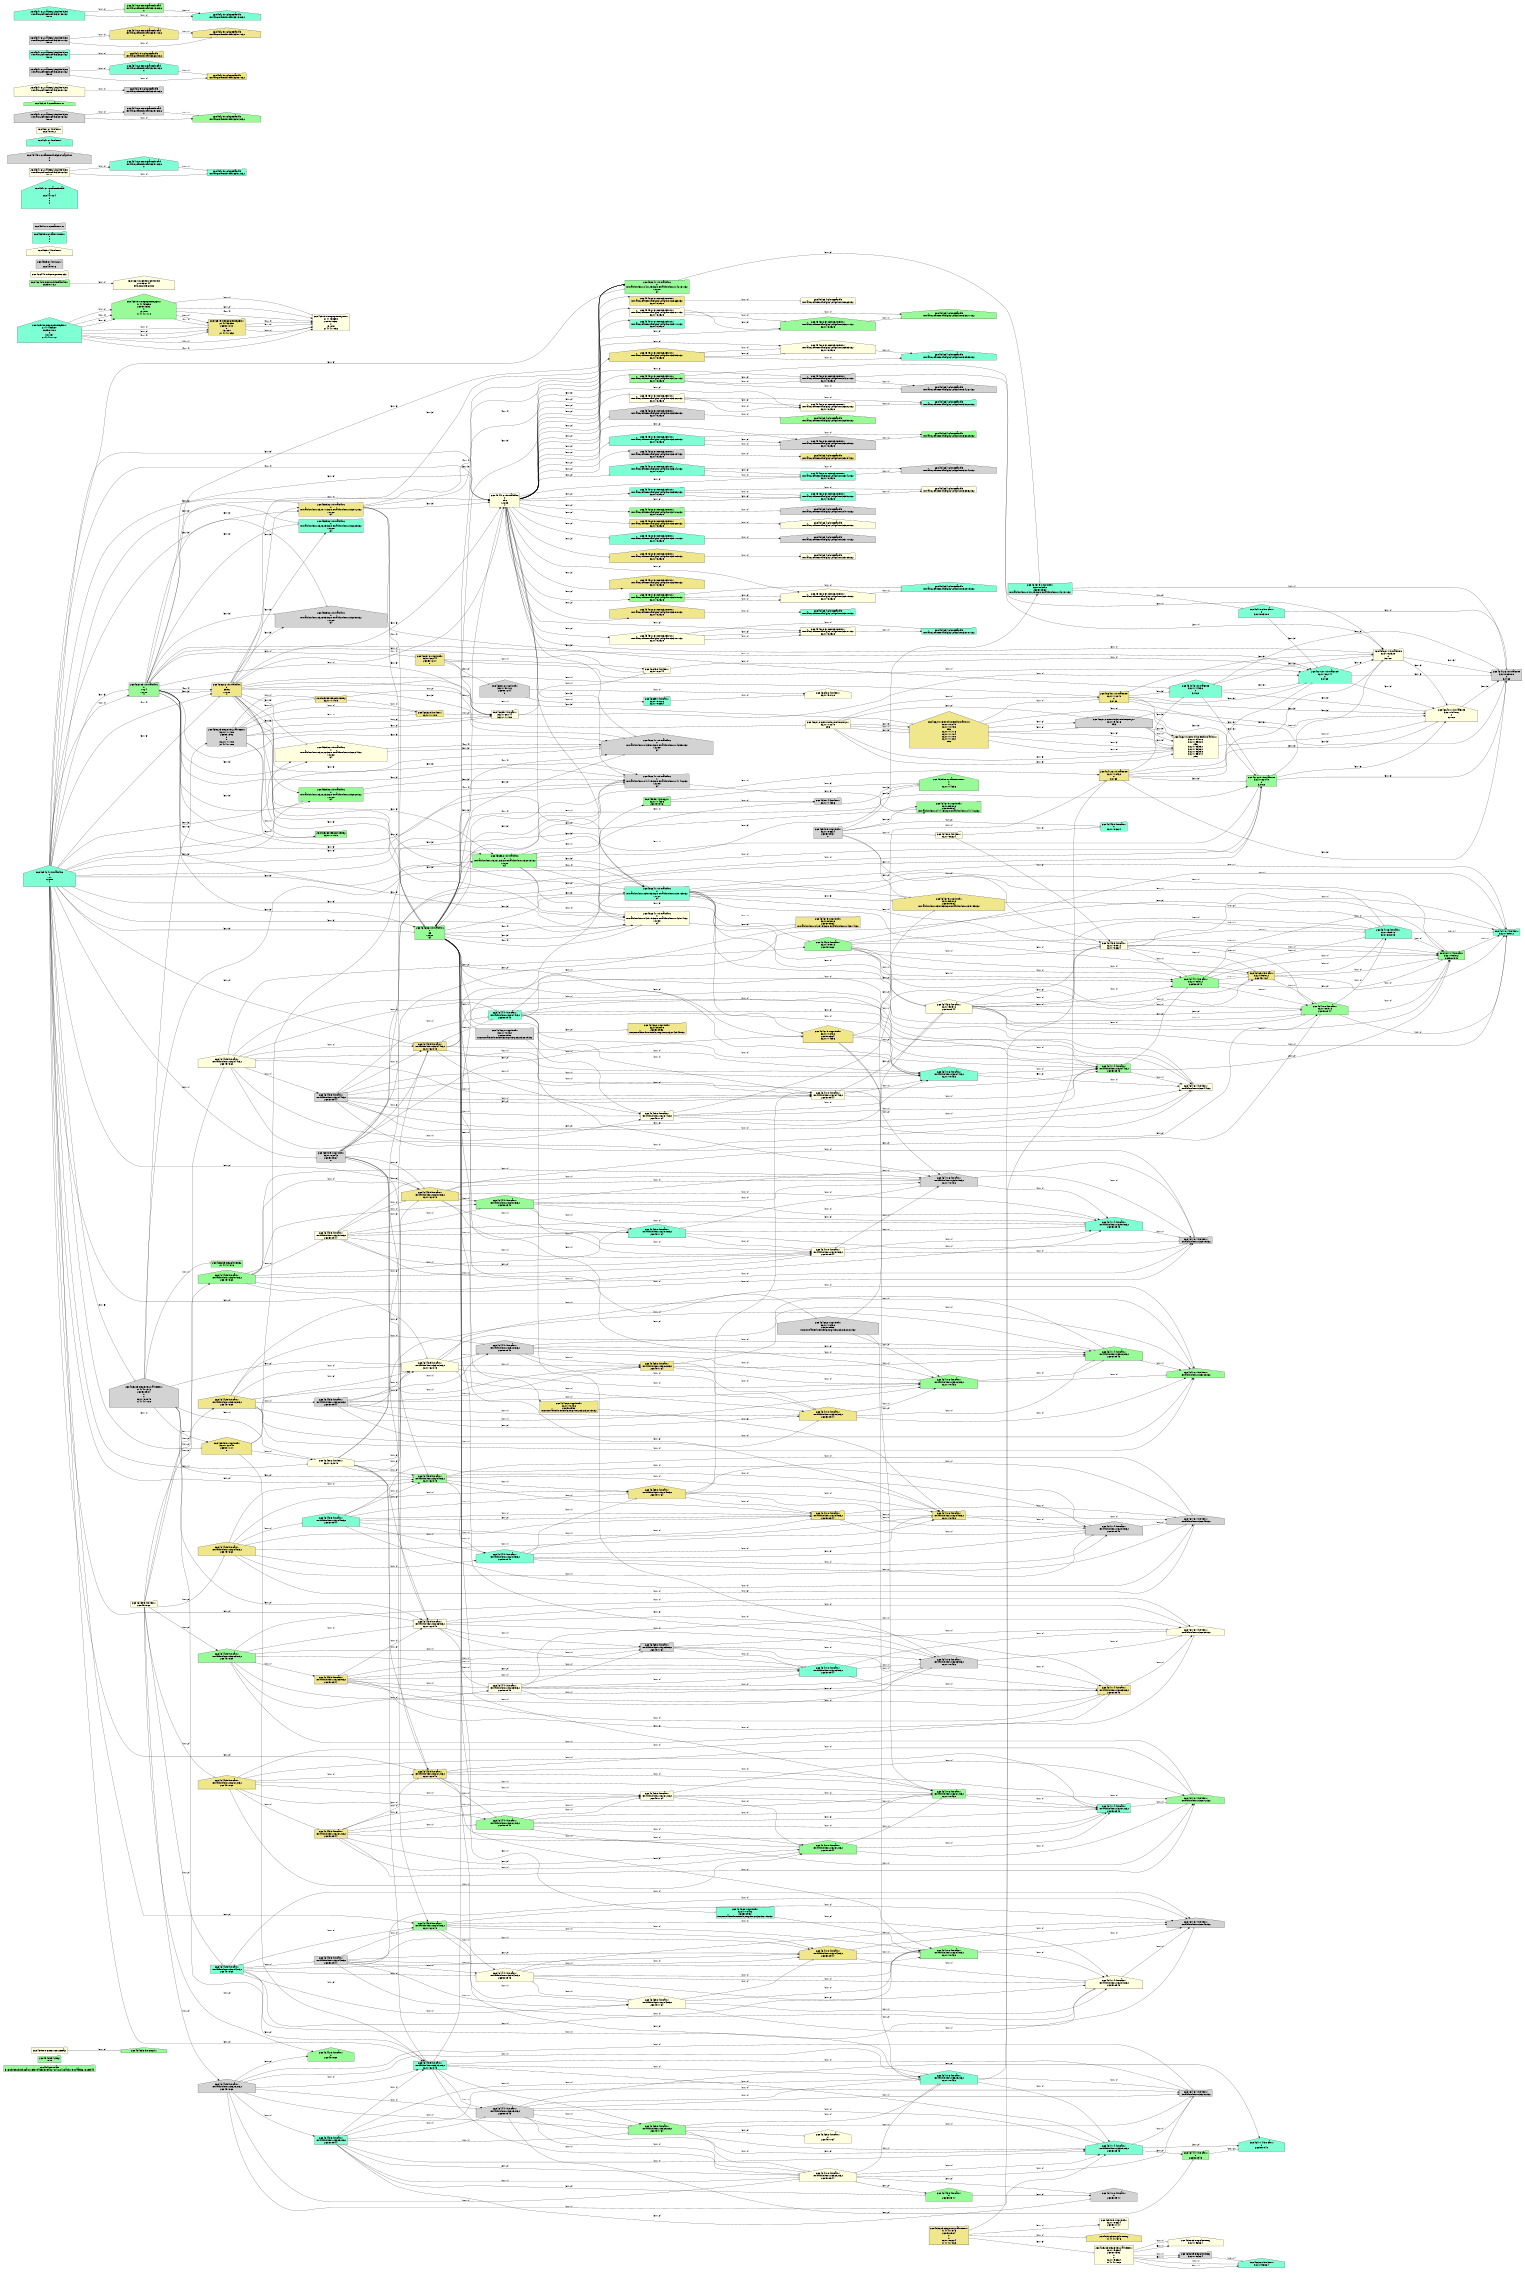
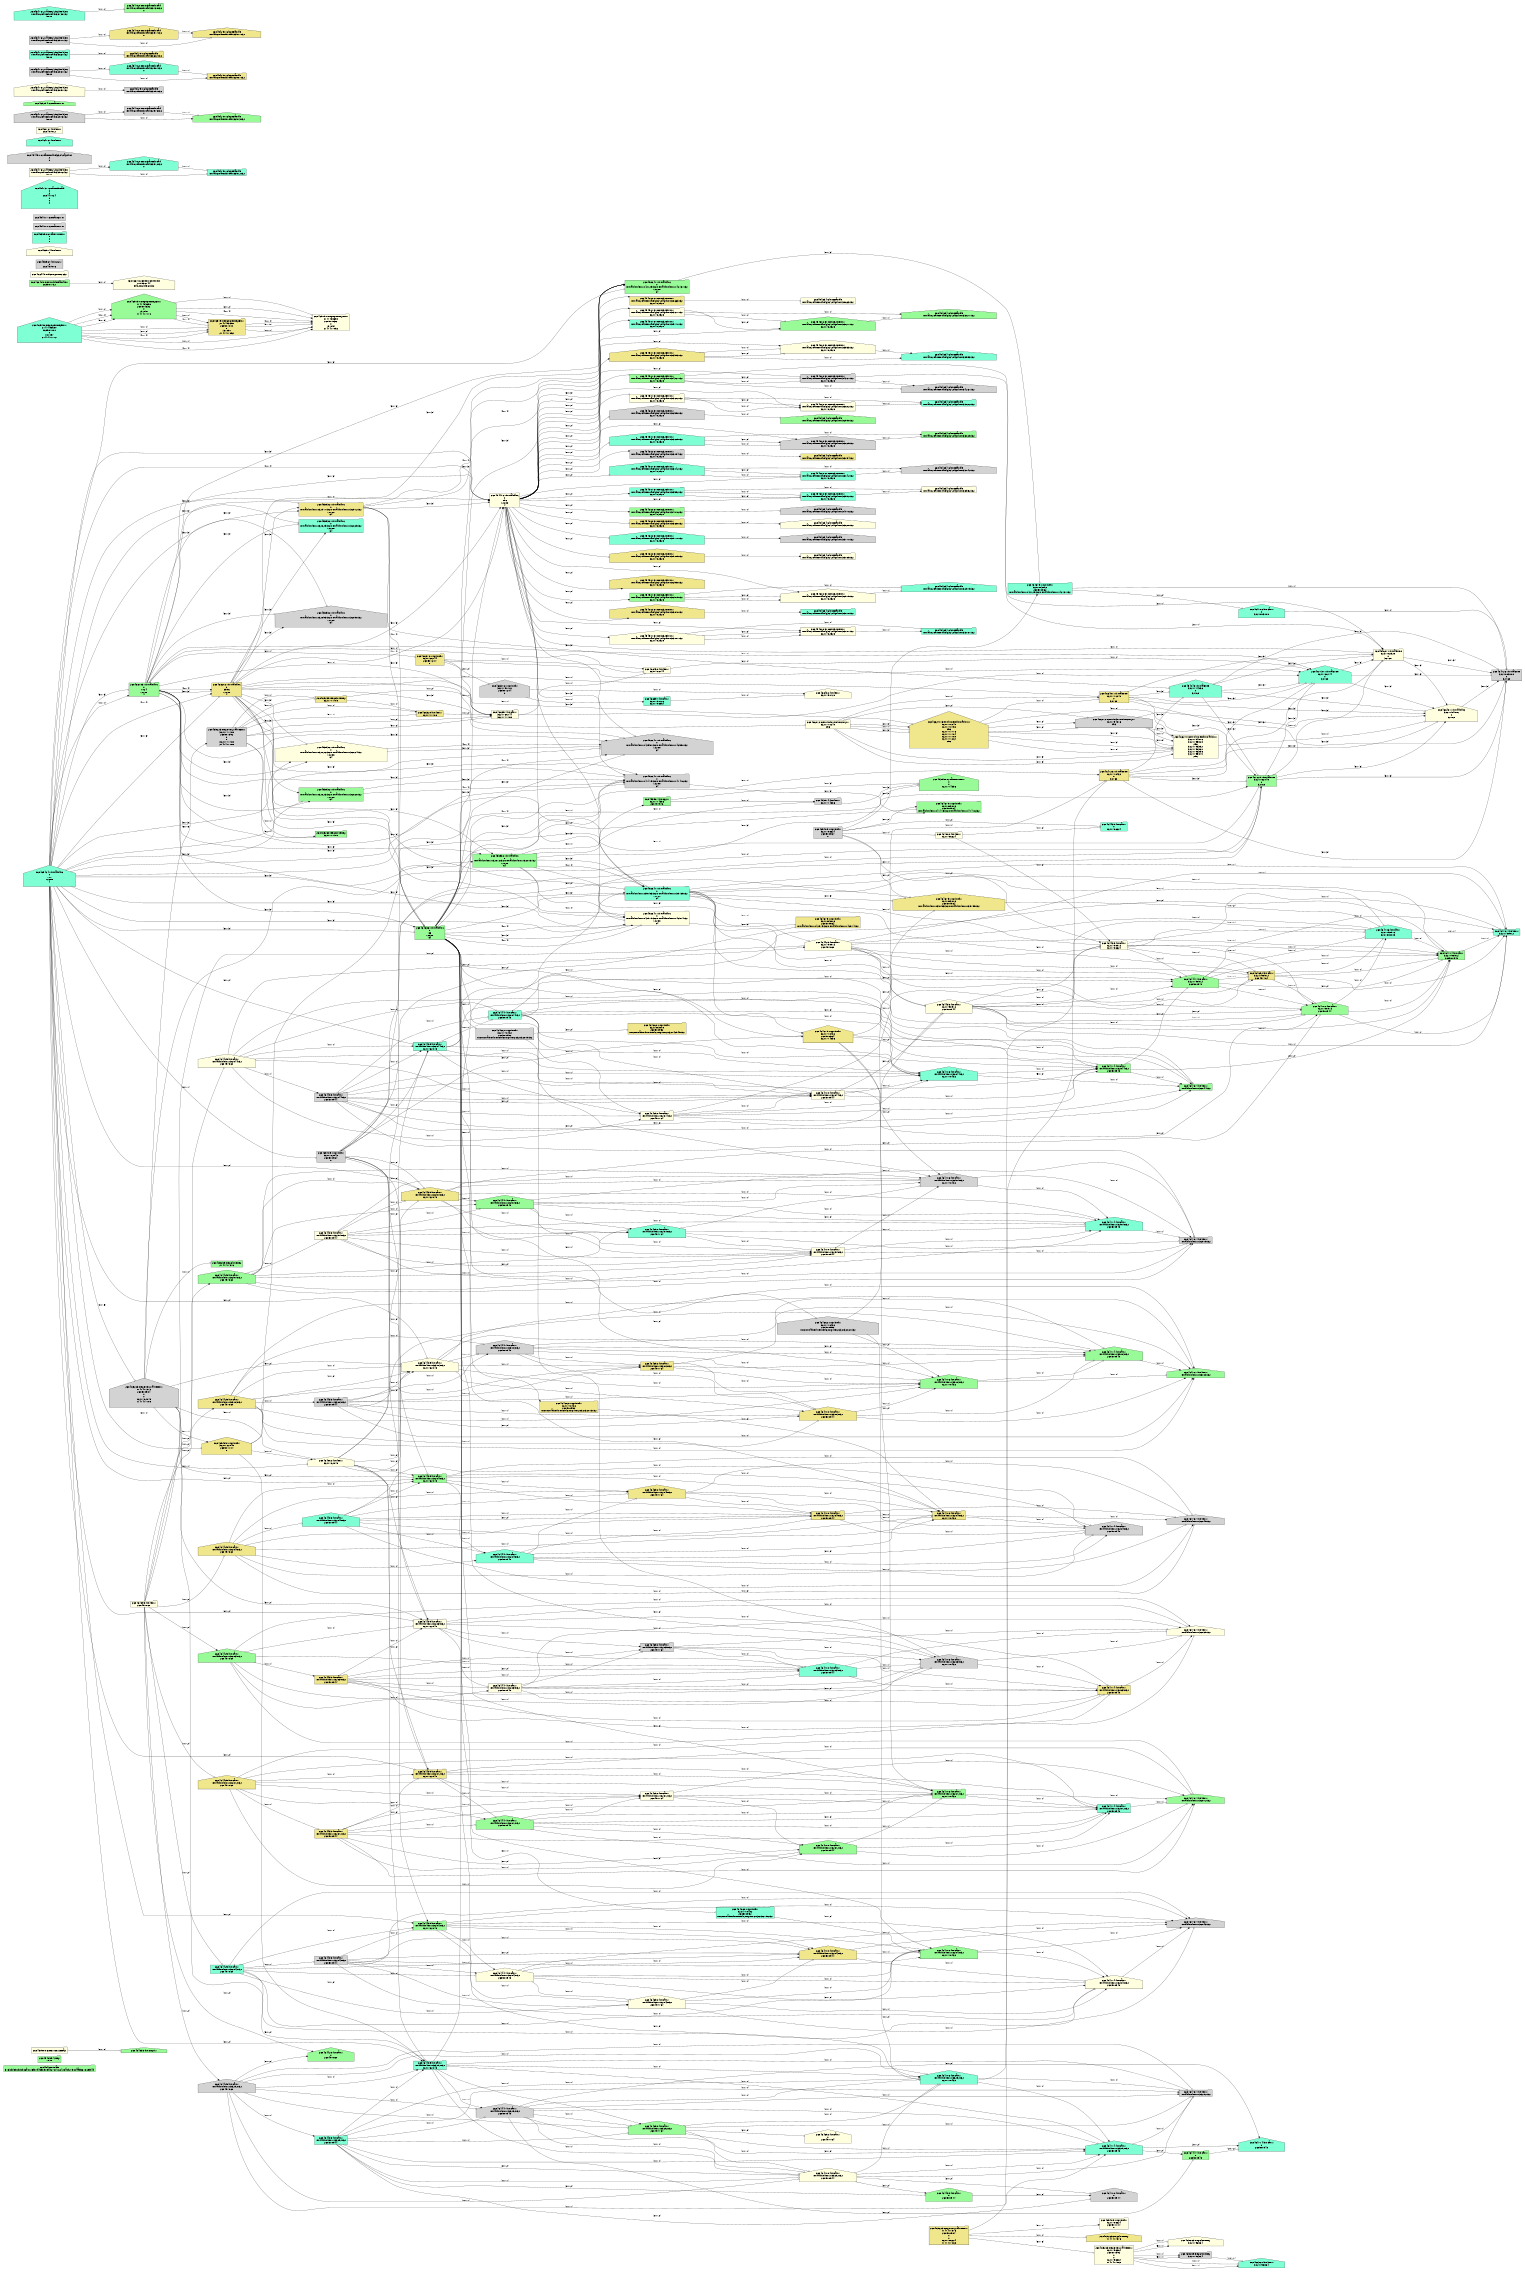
node "268454790.CloseHandle retval_CreateThread_33738_32": removed
node "268454017.GetLastError": added
edge "268464706.lstrcatW 0 3221803008" -> "268467737.VirtualFree 3221766144 0 32768": now "268467629.VirtualFree 3221762048 0 32768" -> "268467737.VirtualFree 3221766144 0 32768"
edge "268454476.VirtualAlloc 0 556 12288 4" -> "268464636.VirtualAlloc 0 66 12288 64": reversed
node "268466481.VirtualFree 3221794816 0 32768": label "268466481.VirtualFree 3221794816 0 32768" -> "268466481.VirtualAlloc 3221794816 0 32768"
node "268464425.lstrcatW 3221798912 268497860": fillcolor palegreen -> lightyellow
edge "268464893.lstrlenW 268497860" -> "268464425.lstrcatW 3221798912 268497860": added, label "(1-->2)"
node "268464439.lstrcatW retval_lstrlenW_32844_32 3221762048": fillcolor khaki -> aquamarine
node "268464767.lstrlenW retval_lstrlenW_32844_32": fillcolor lightyellow -> palegreen
edge "268464425.lstrcatW retval_lstrlenW_32844_32 268497860" -> "268464767.lstrlenW retval_lstrlenW_32844_32": removed, label "(1-->1)"
edge "268464692.lstrcatW retval_lstrlenW_32845_32 268497764" -> "268464700.lstrcatW retval_lstrlenW_32844_32 268500944": now "268464692.lstrcatW retval_lstrlenW_32844_32 268497764" -> "268464700.lstrcatW retval_lstrlenW_32844_32 268500944"
edge "268464714.lstrcatW retval_lstrlenW_32845_32 268500948" -> "268464767.lstrlenW retval_lstrlenW_32845_32": removed, label "(1-->1)"
edge "268464425.lstrcatW retval_lstrlenW_32839_32 268497860" -> "268464692.lstrcatW retval_lstrlenW_32839_32 268497764": removed, label "(1-->1)"
edge "268464439.lstrcatW retval_lstrlenW_32872_32 3221762048" -> "268464700.lstrcatW retval_lstrlenW_32872_32 268500944": removed, label "(1-->1)"
